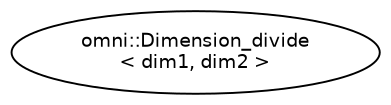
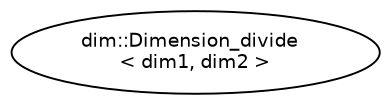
node "omni::Dimension_divide < dim1, dim2 >": label "omni::Dimension_divide < dim1, dim2 >" -> "dim::Dimension_divide < dim1, dim2 >"
